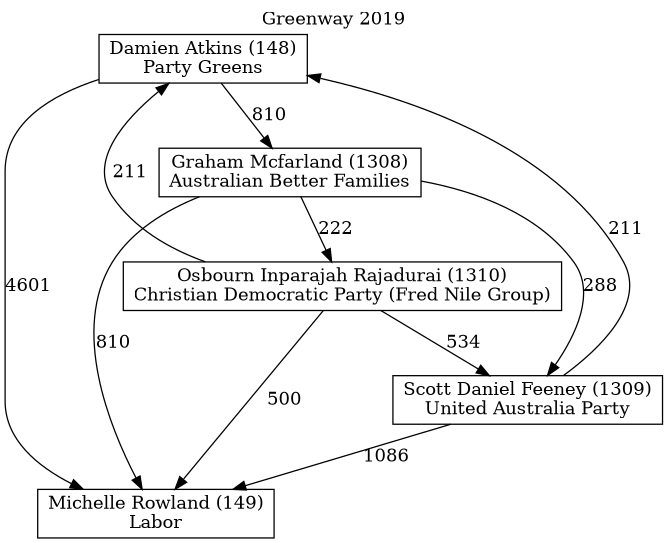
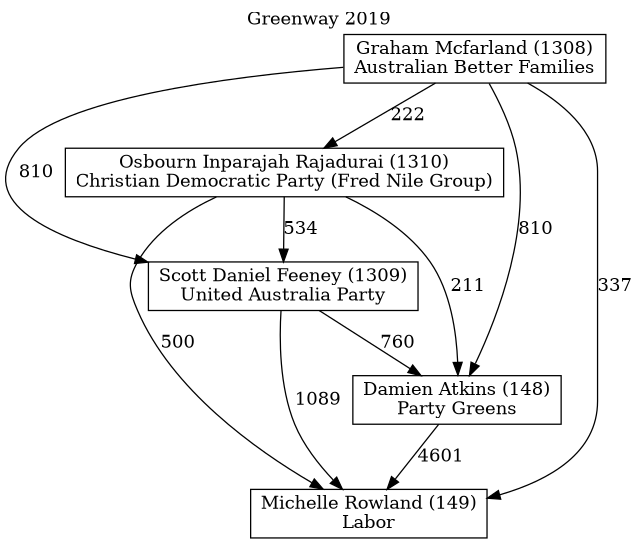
edge "Damien Atkins (148) Party Greens" -> "Graham Mcfarland (1308) Australian Better Families": reversed
edge "Scott Daniel Feeney (1309) United Australia Party" -> "Damien Atkins (148) Party Greens": label "211" -> "760"
edge "Graham Mcfarland (1308) Australian Better Families" -> "Scott Daniel Feeney (1309) United Australia Party": label "288" -> "810"
edge "Graham Mcfarland (1308) Australian Better Families" -> "Michelle Rowland (149) Labor": label "810" -> "337"
edge "Scott Daniel Feeney (1309) United Australia Party" -> "Michelle Rowland (149) Labor": label "1086" -> "1089"
